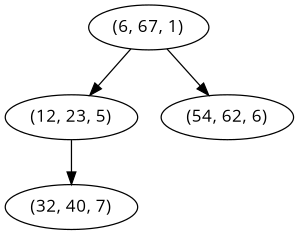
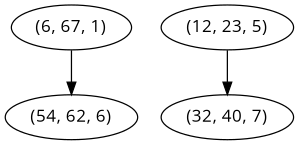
edge "(6, 67, 1)" -> "(12, 23, 5)": removed
